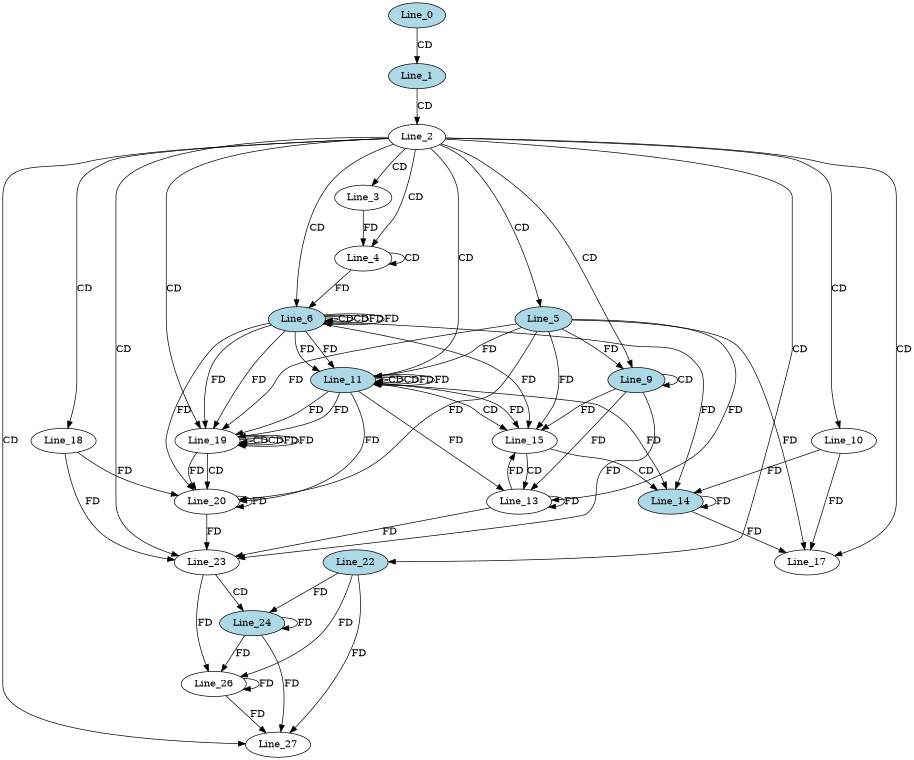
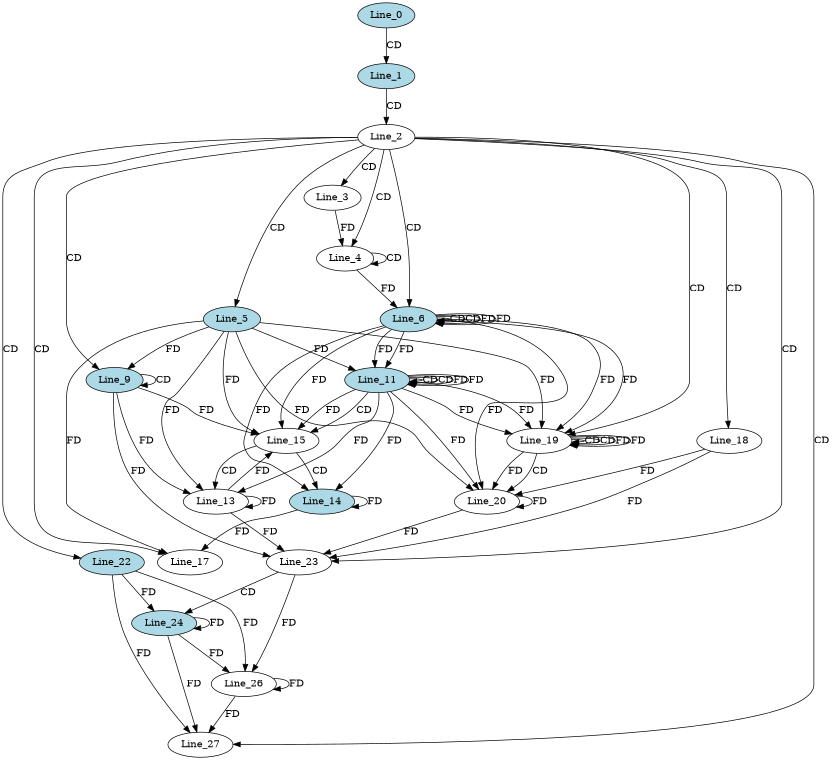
edge "Line_2" -> "Line_11": removed, label "CD"
node "Line_10": removed
